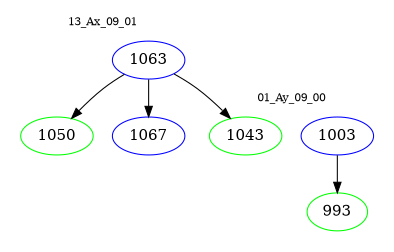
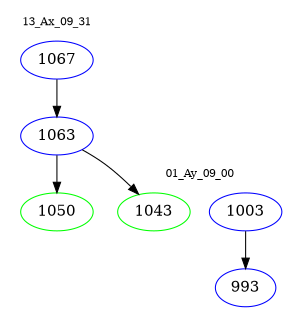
cluster "13_Ax_09_01": label "13_Ax_09_01" -> "13_Ax_09_31"
edge "1063" -> "1067": reversed
node "993": color green -> blue
